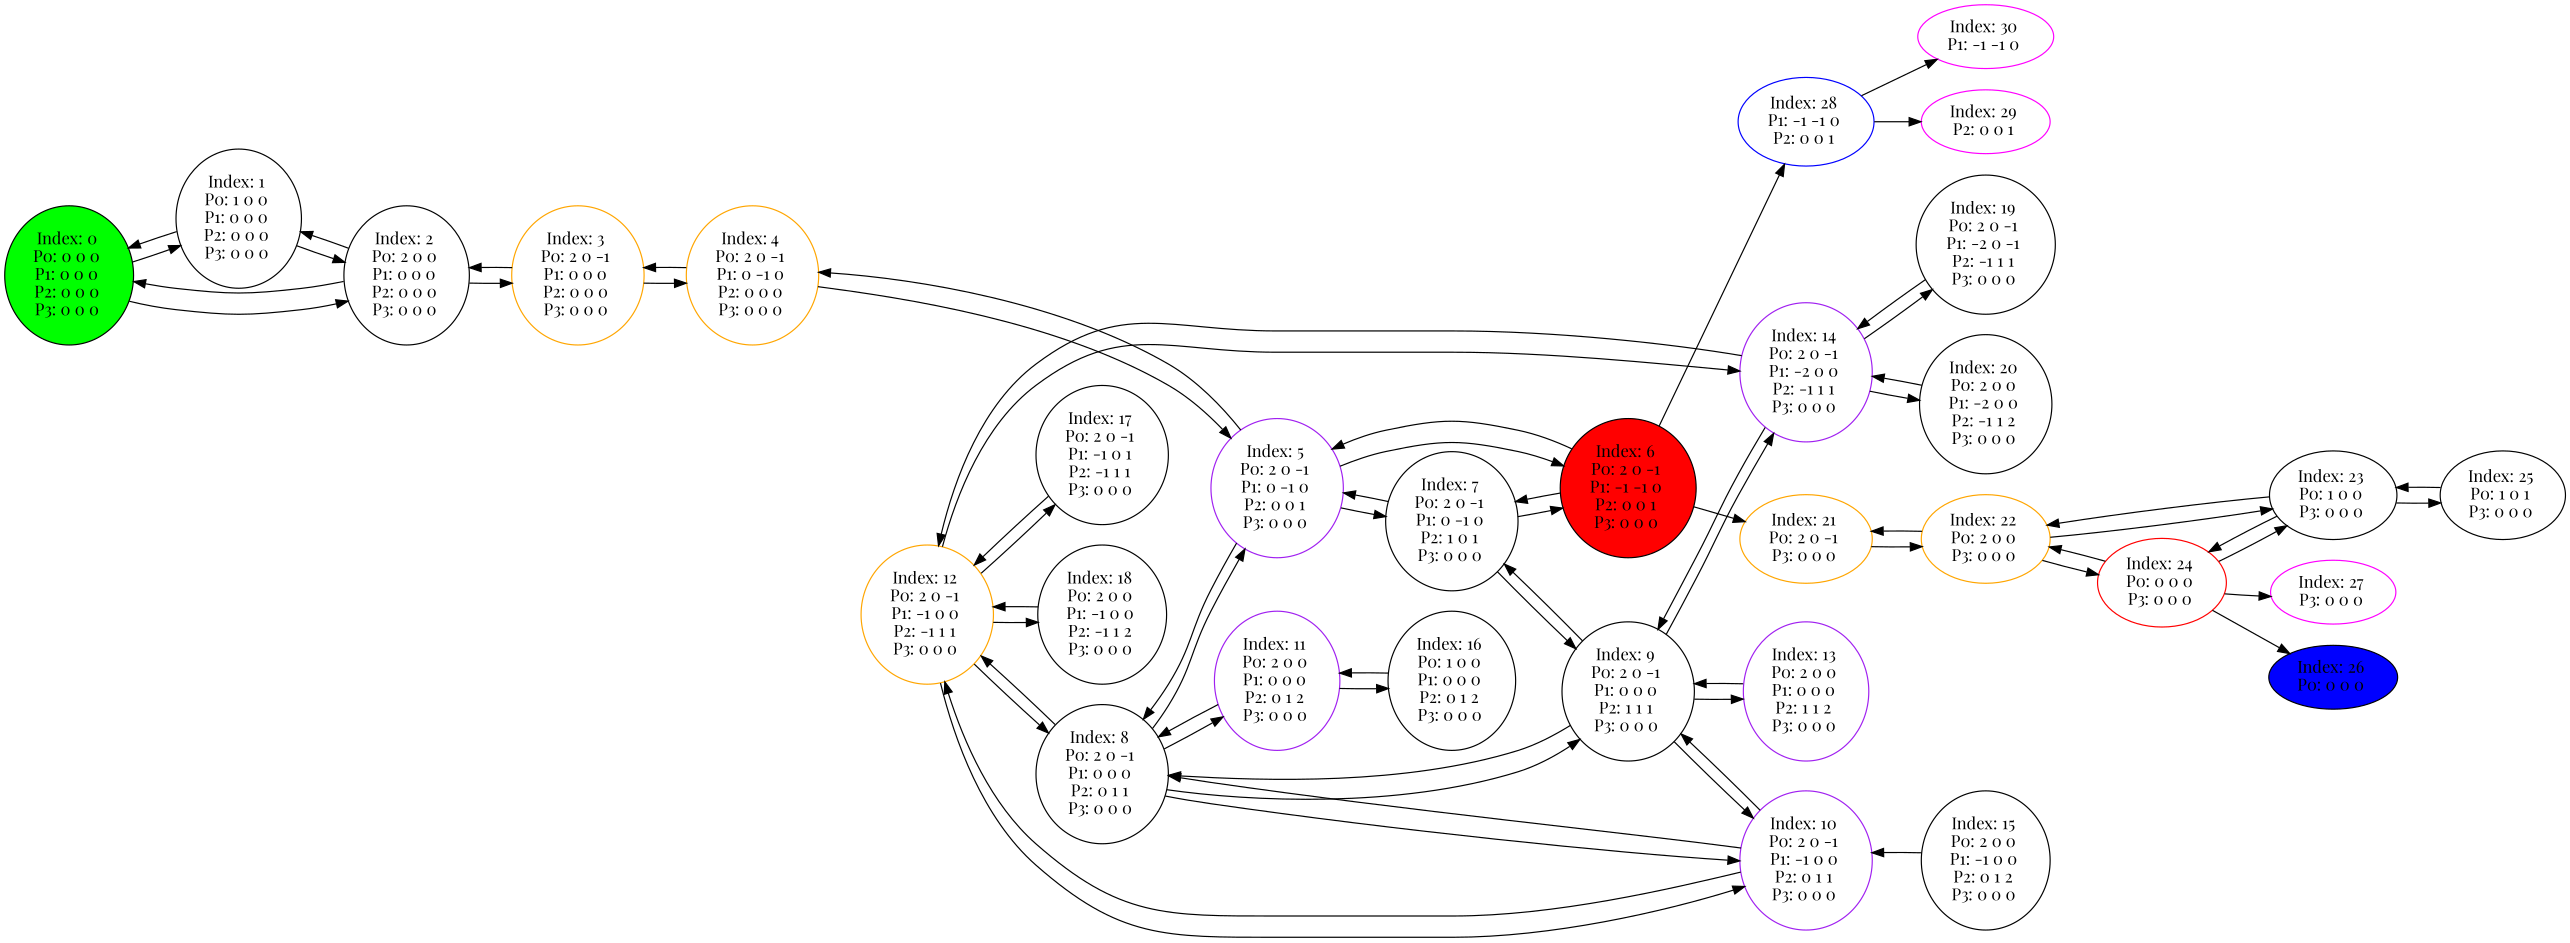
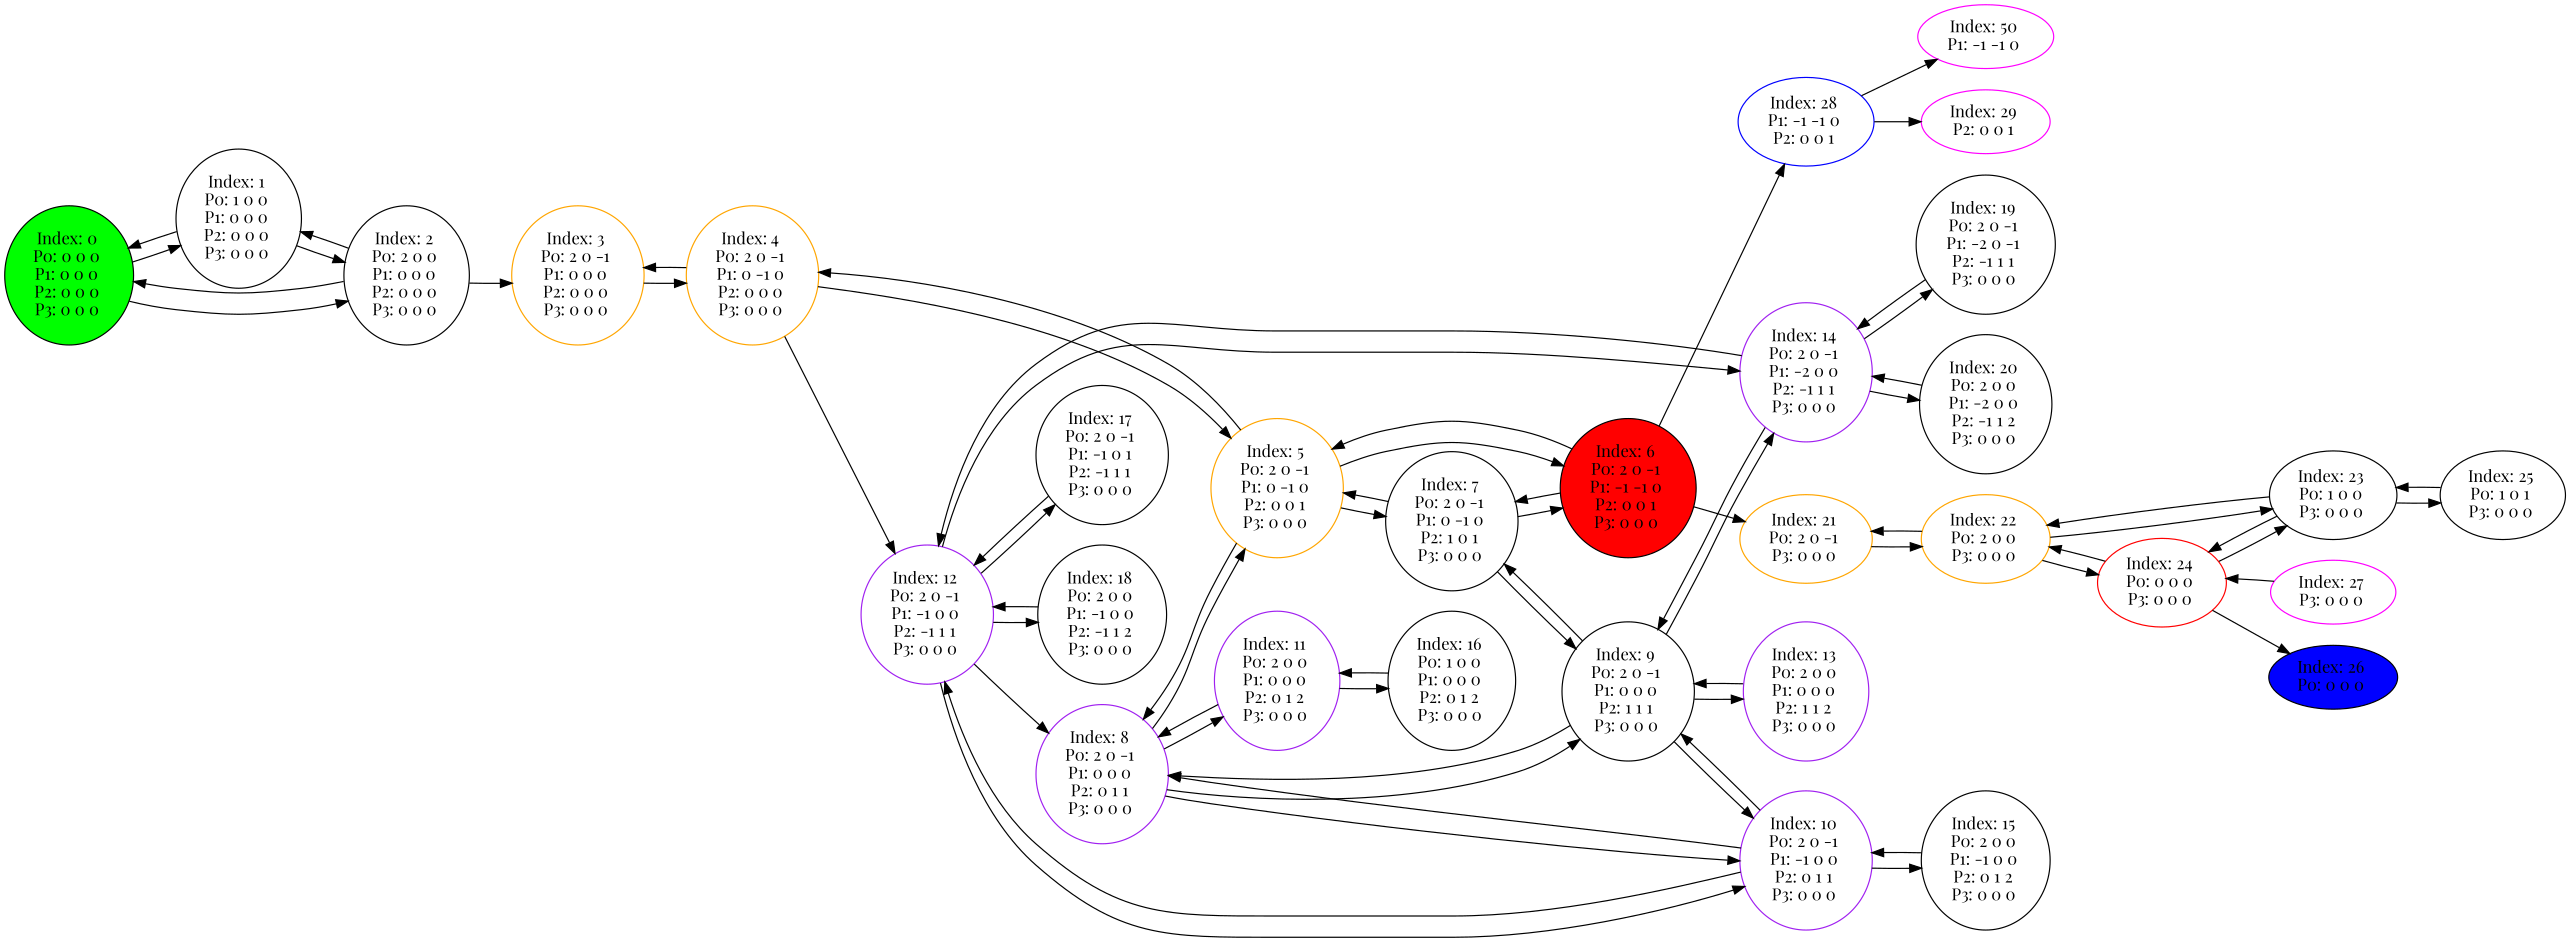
node "Index: 30 P1: -1 -1 0": label "Index: 30 P1: -1 -1 0" -> "Index: 50 P1: -1 -1 0"
edge "Index: 3 P0: 2 0 -1 P1: 0 0 0 P2: 0 0 0 P3: 0 0 0" -> "Index: 2 P0: 2 0 0 P1: 0 0 0 P2: 0 0 0 P3: 0 0 0": removed
node "Index: 5 P0: 2 0 -1 P1: 0 -1 0 P2: 0 0 1 P3: 0 0 0": color purple -> orange
edge "Index: 24 P0: 0 0 0 P3: 0 0 0" -> "Index: 27 P3: 0 0 0": reversed
node "Index: 12 P0: 2 0 -1 P1: -1 0 0 P2: -1 1 1 P3: 0 0 0": color orange -> purple
edge "Index: 8 P0: 2 0 -1 P1: 0 0 0 P2: 0 1 1 P3: 0 0 0" -> "Index: 12 P0: 2 0 -1 P1: -1 0 0 P2: -1 1 1 P3: 0 0 0": now "Index: 4 P0: 2 0 -1 P1: 0 -1 0 P2: 0 0 0 P3: 0 0 0" -> "Index: 12 P0: 2 0 -1 P1: -1 0 0 P2: -1 1 1 P3: 0 0 0"
node "Index: 8 P0: 2 0 -1 P1: 0 0 0 P2: 0 1 1 P3: 0 0 0": color black -> purple
edge "Index: 10 P0: 2 0 -1 P1: -1 0 0 P2: 0 1 1 P3: 0 0 0" -> "Index: 15 P0: 2 0 0 P1: -1 0 0 P2: 0 1 2 P3: 0 0 0": added
